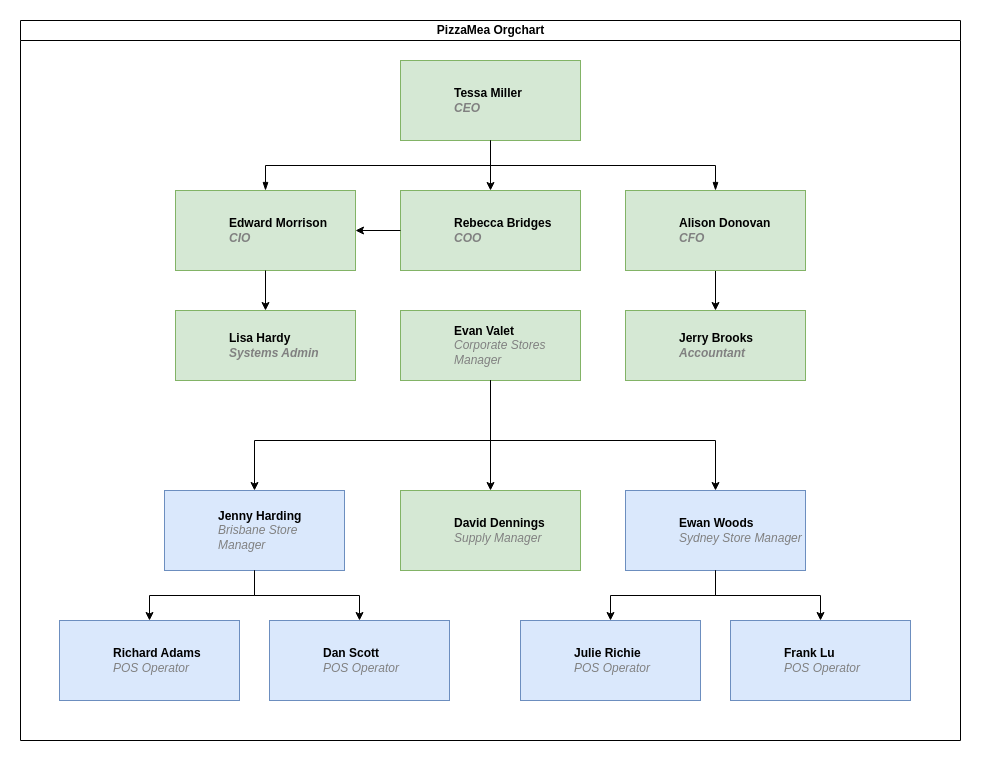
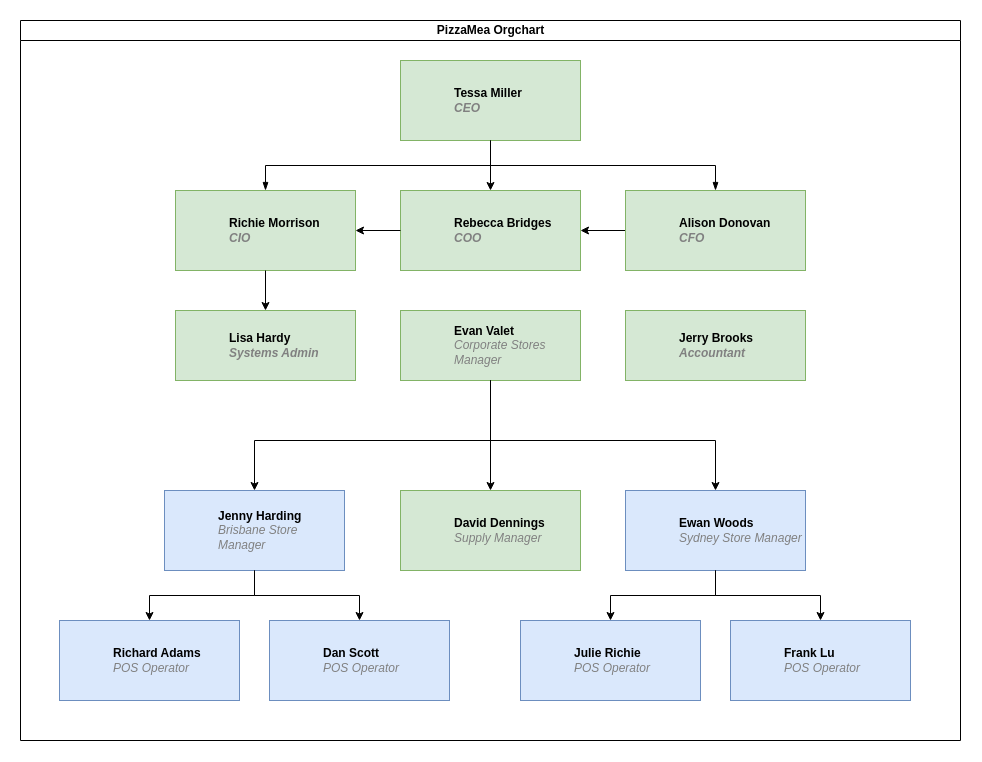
node "Edward Morrison CIO": label "Edward Morrison CIO" -> "Richie Morrison CIO"
edge "Alison Donovan CFO" -> "Jerry Brooks Accountant": now "Alison Donovan CFO" -> "Rebecca Bridges COO"
